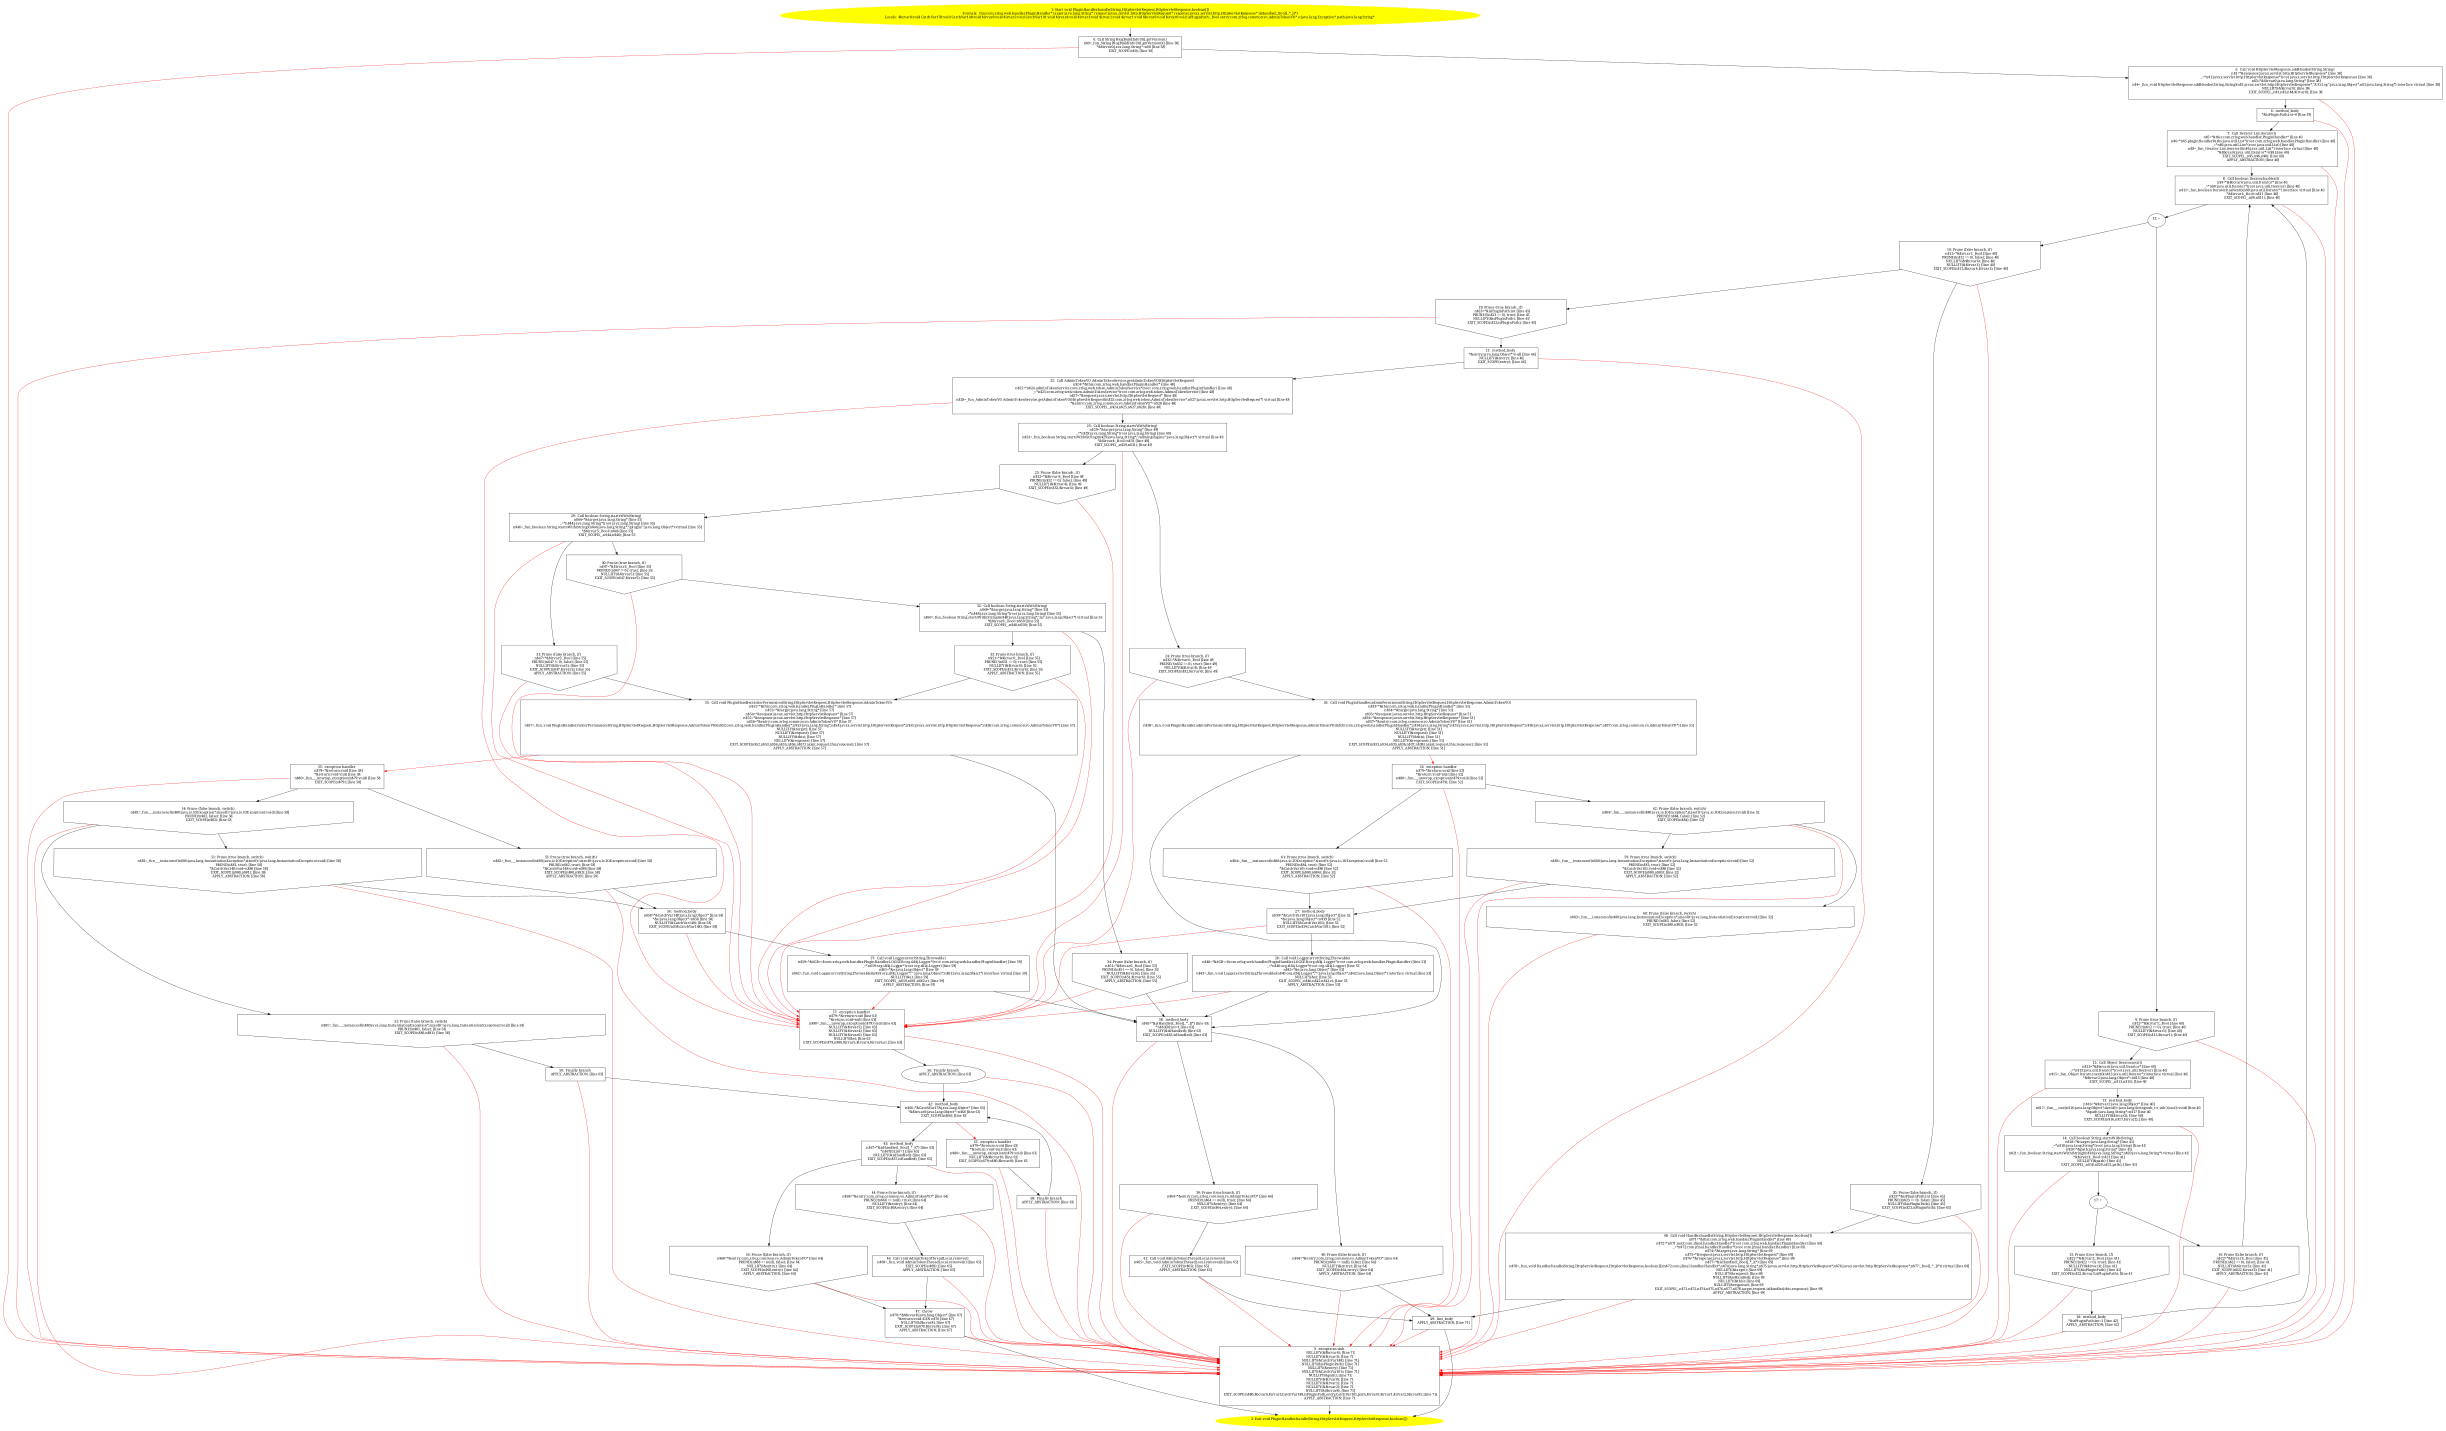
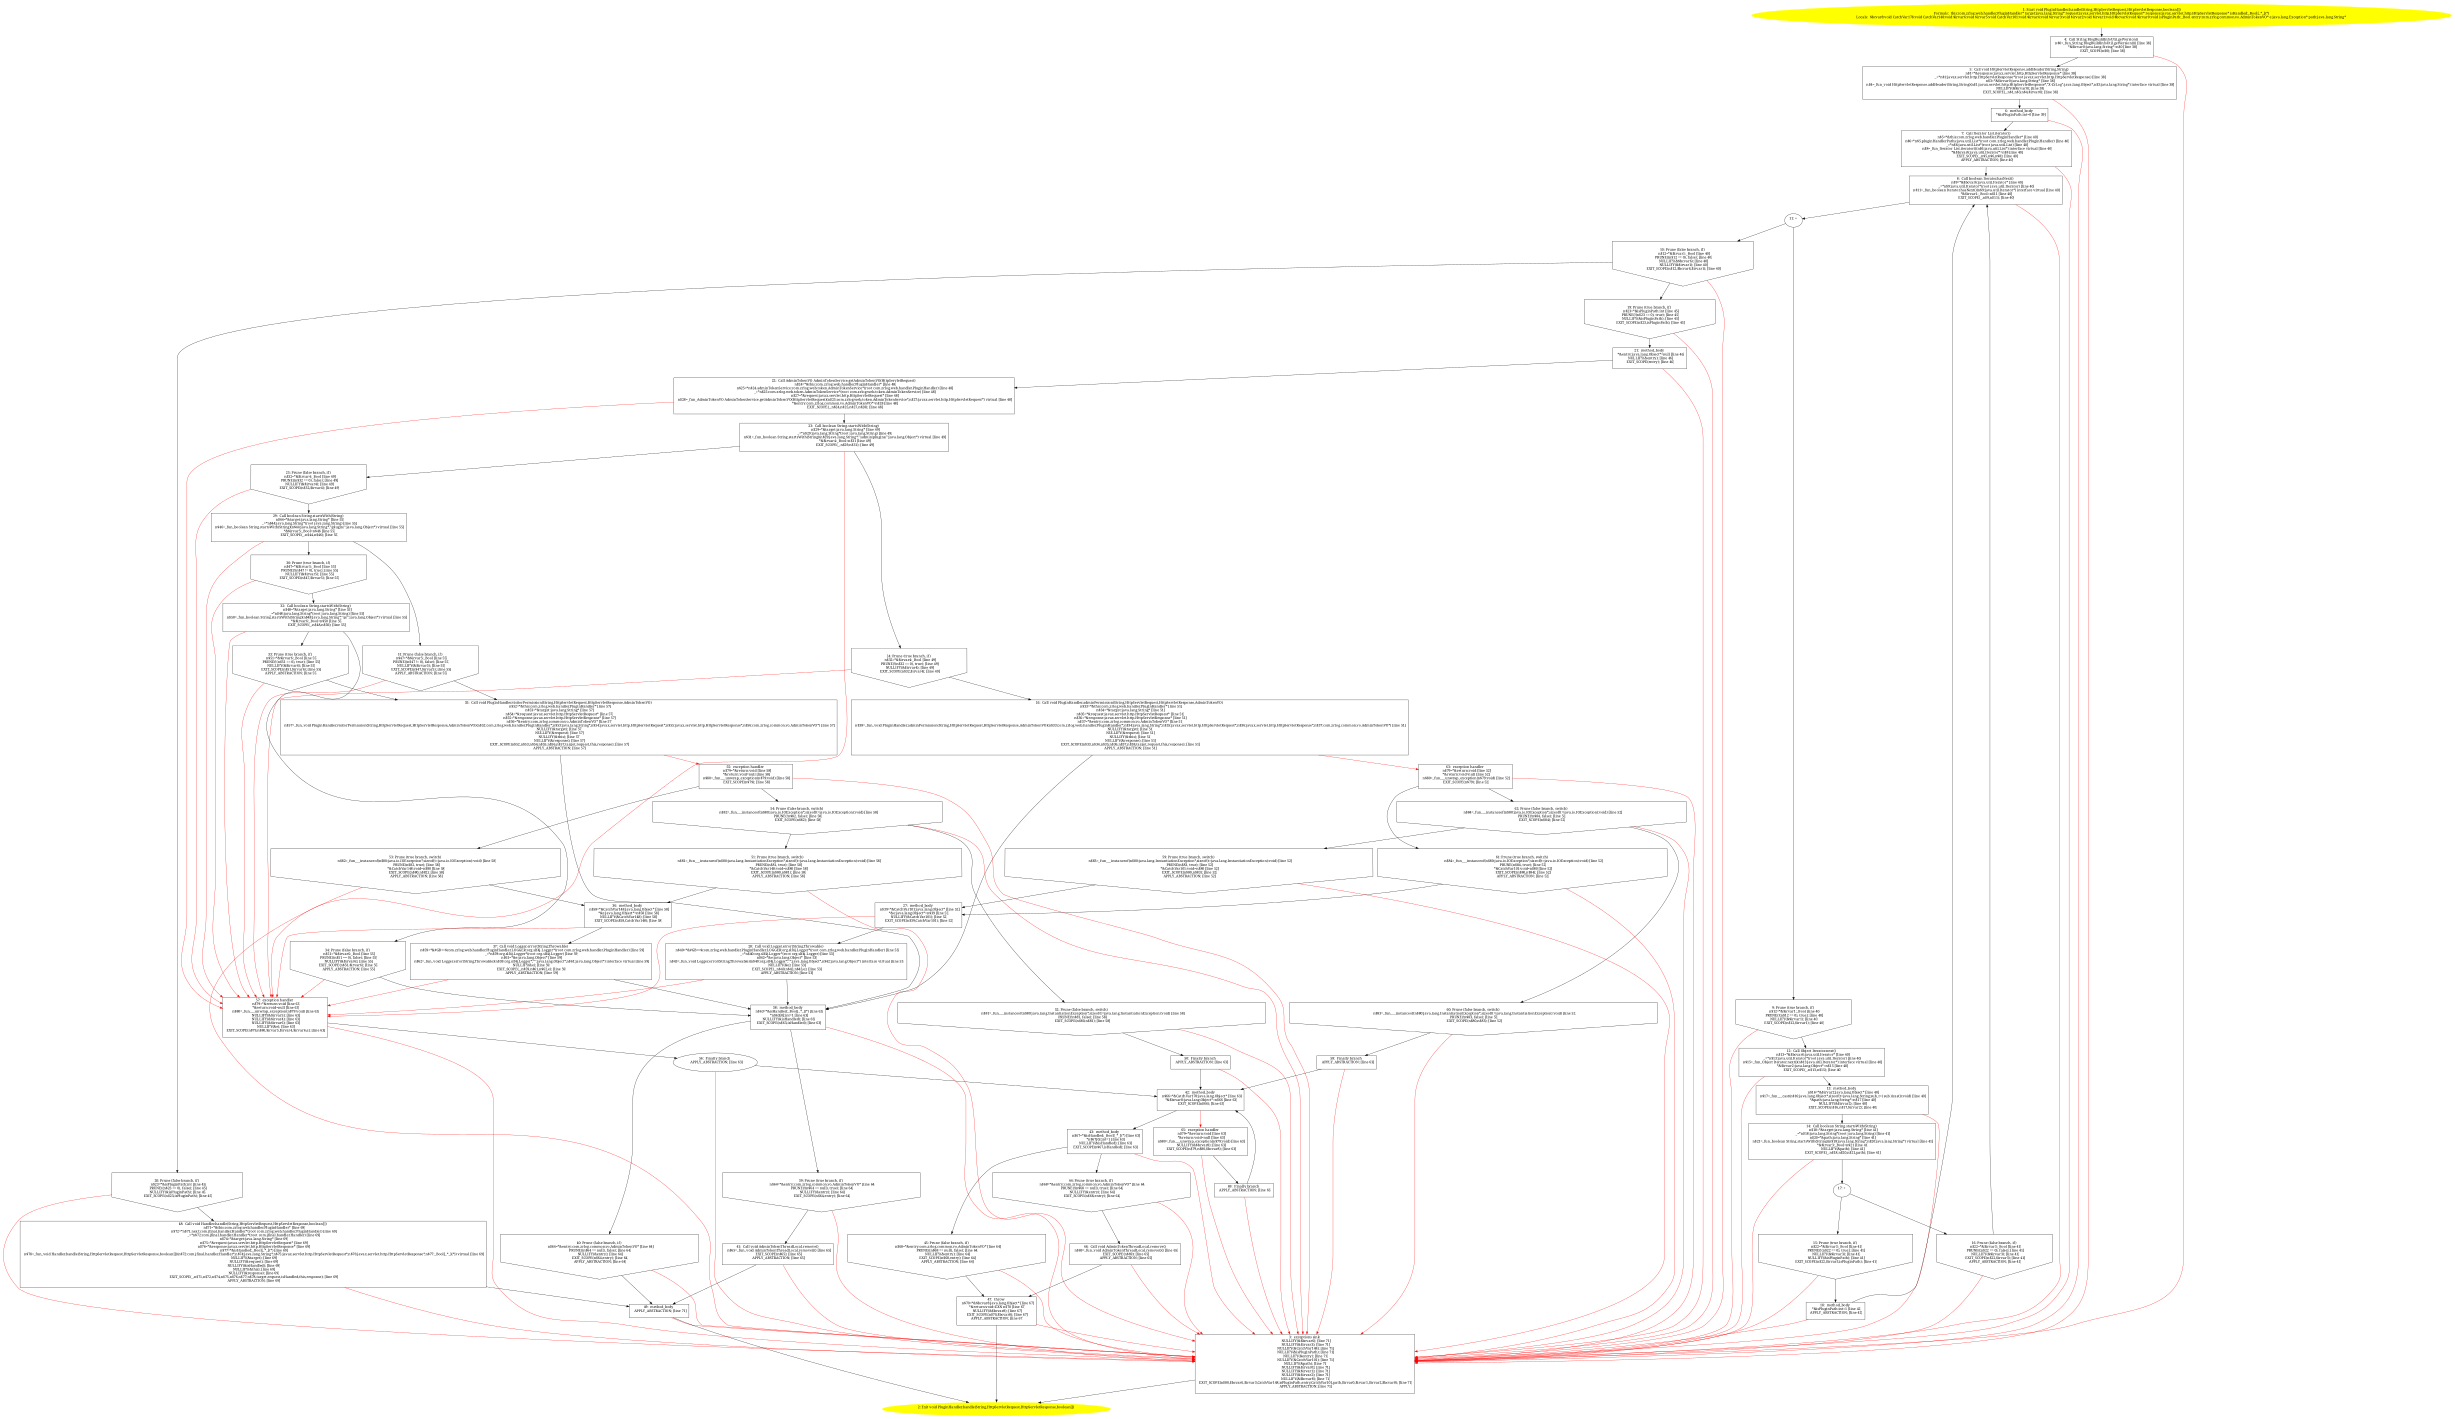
node "58:  Finally branch APPLY_ABSTRACTION; [line 63]": added
node "49:  line_body APPLY_ABSTRACTION; [line 71]": label "49:  line_body APPLY_ABSTRACTION; [line 71]" -> "49:  method_body APPLY_ABSTRACTION; [line 71]"
